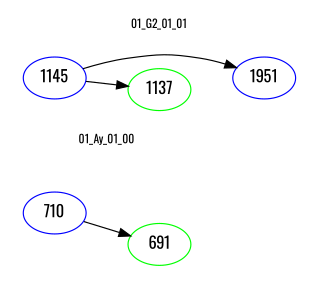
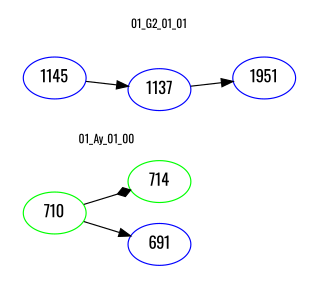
edge "1145" -> "1951": now "1137" -> "1951"
node "1137": color green -> blue
node "714": added
node "710": color blue -> green
node "691": color green -> blue
